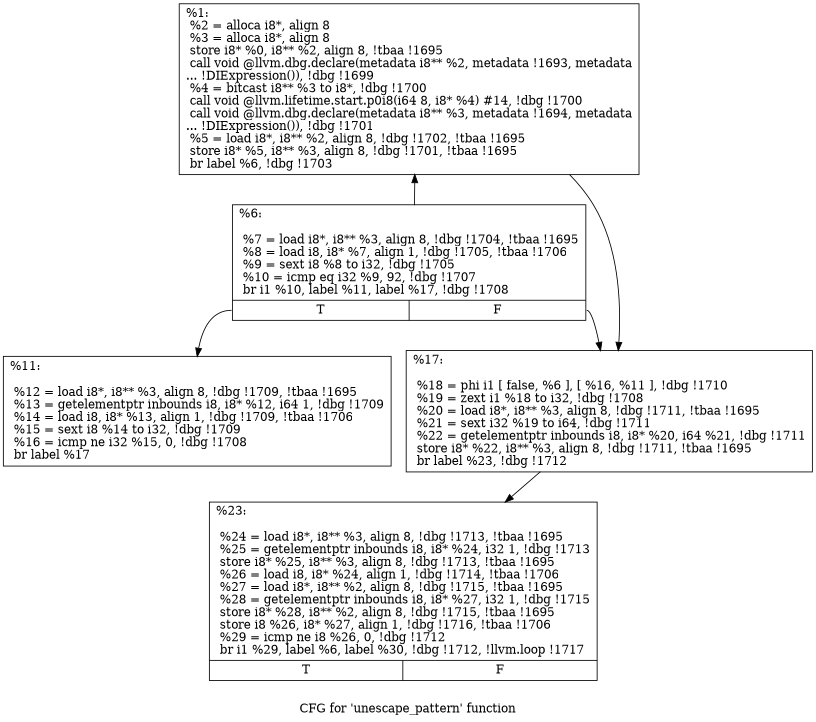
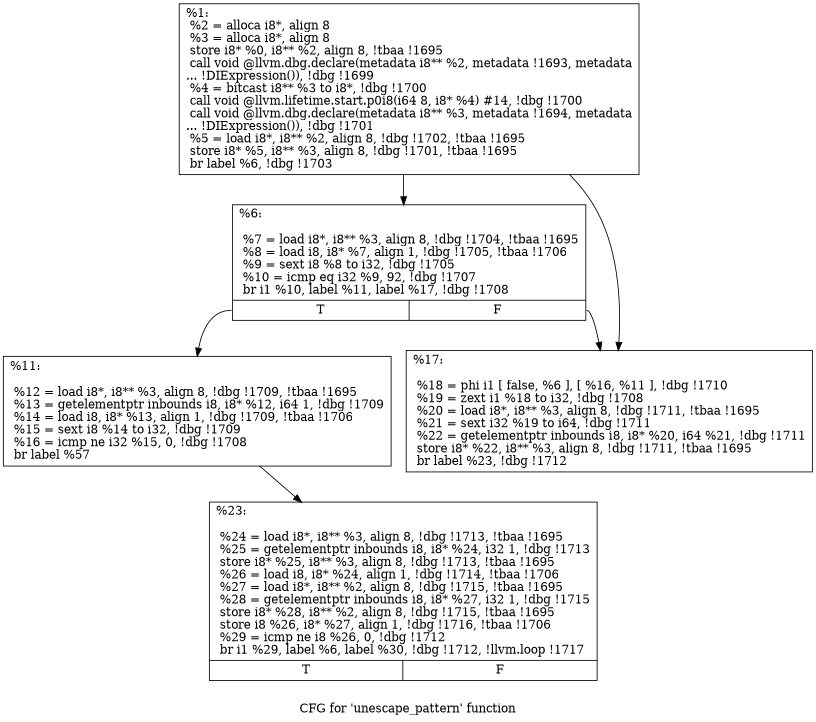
edge "%6:" -> "%1:": reversed
node "%11:": text "br label %17" -> "br label %57"
edge "%17:" -> "%23:": now "%11:" -> "%23:"
